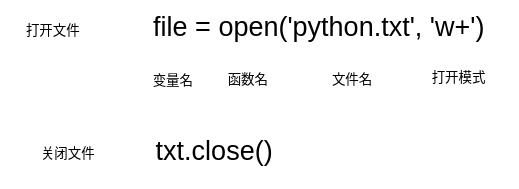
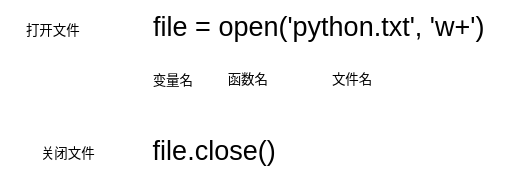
node "打开模式": removed
node "txt.close()": label "txt.close()" -> "file.close()"
